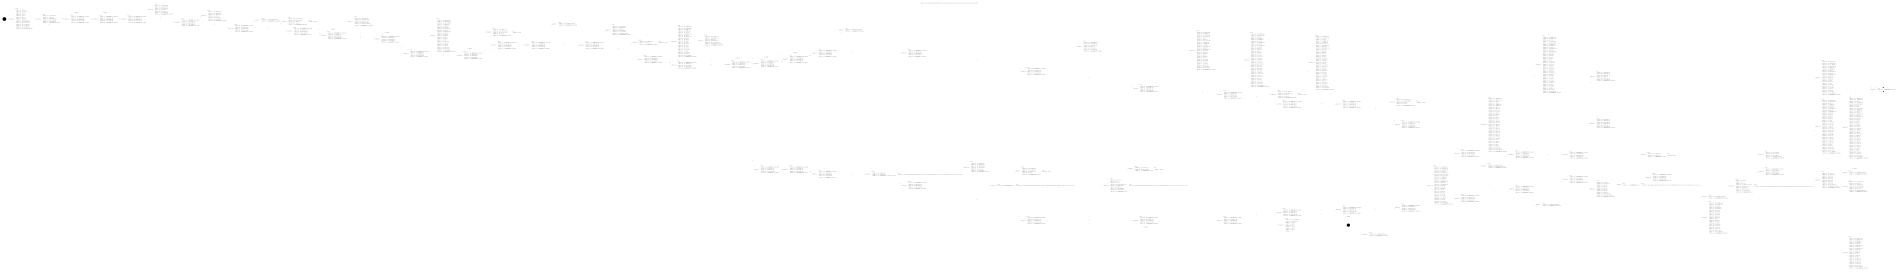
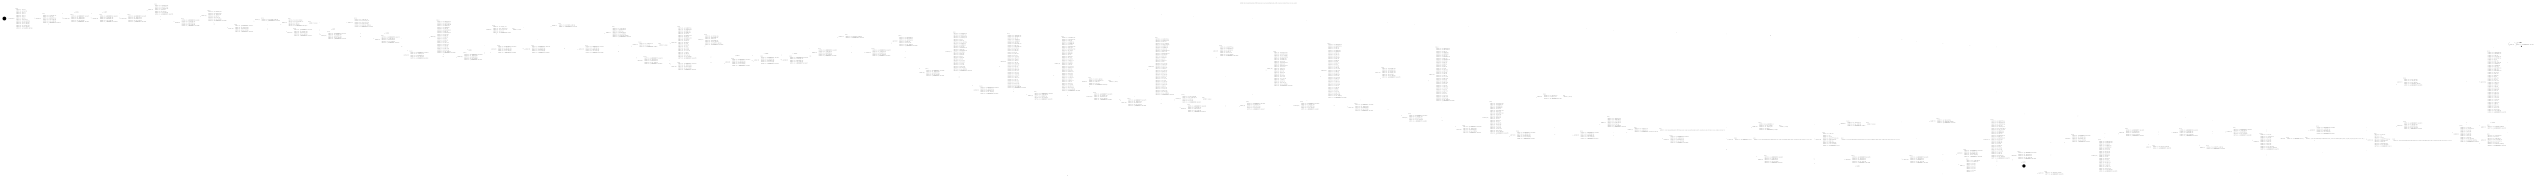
node "0x4017b8 [28]": added
